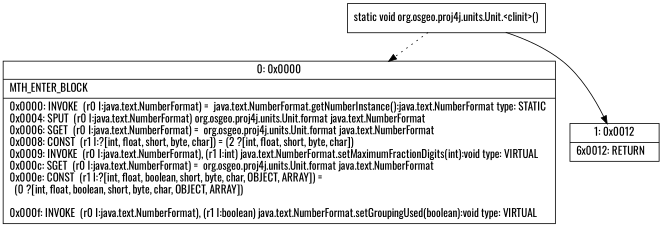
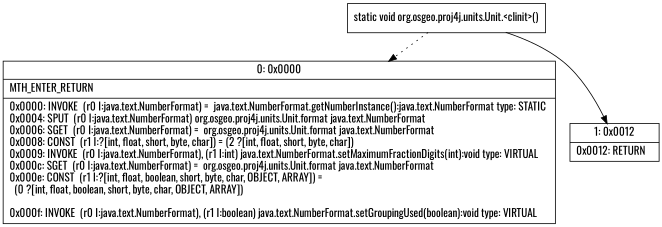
node "0: 0x0000": text "MTH_ENTER_BLOCK" -> "MTH_ENTER_RETURN"
node "1: 0x0012": text "6x0012: RETURN" -> "0x0012: RETURN"
